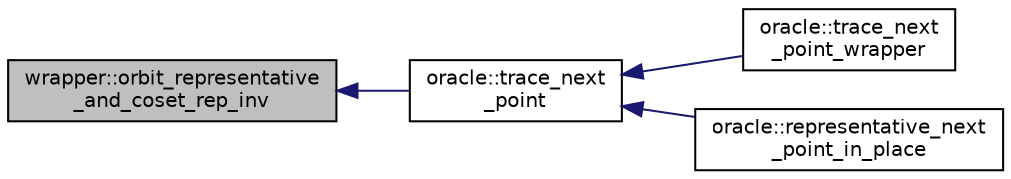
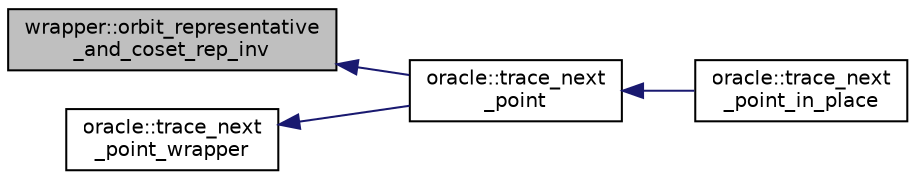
edge "oracle::trace_next _point_wrapper" -> "oracle::trace_next _point": reversed
node "oracle::representative_next _point_in_place": label "oracle::representative_next _point_in_place" -> "oracle::trace_next _point_in_place"
